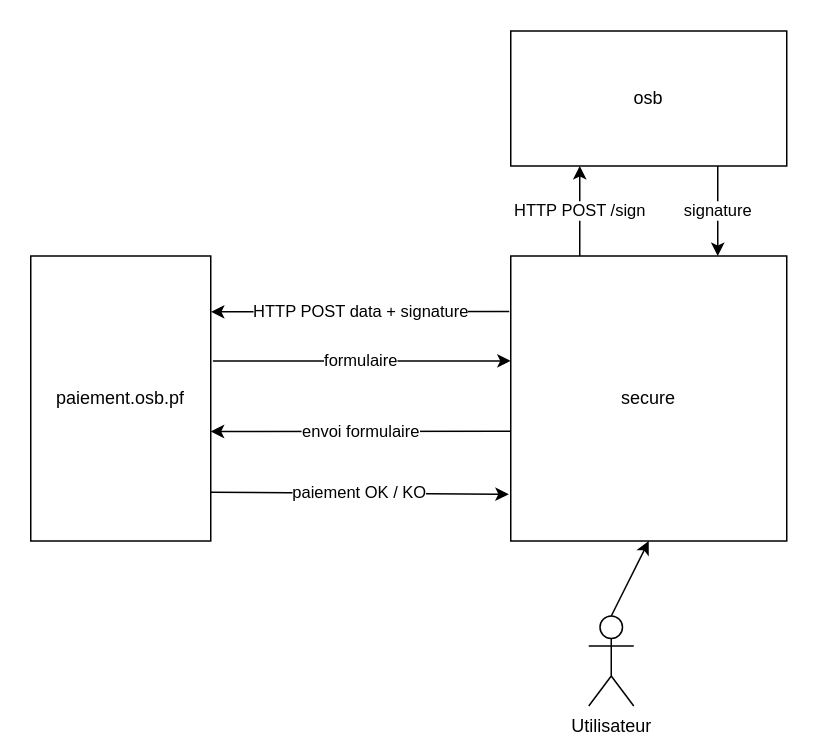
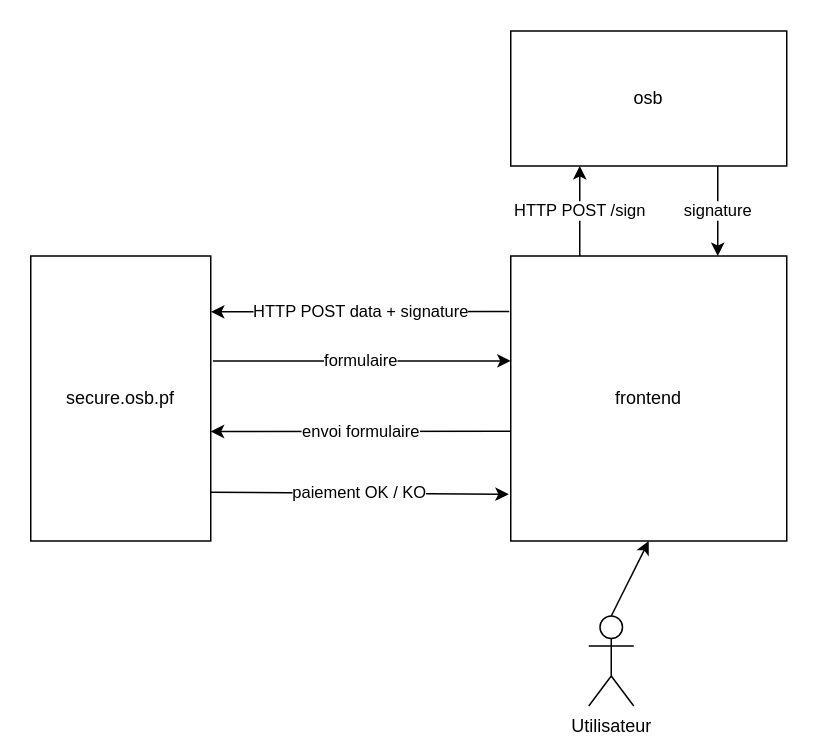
node "paiement.osb.pf": label "paiement.osb.pf" -> "secure.osb.pf"
node "secure": label "secure" -> "frontend"
